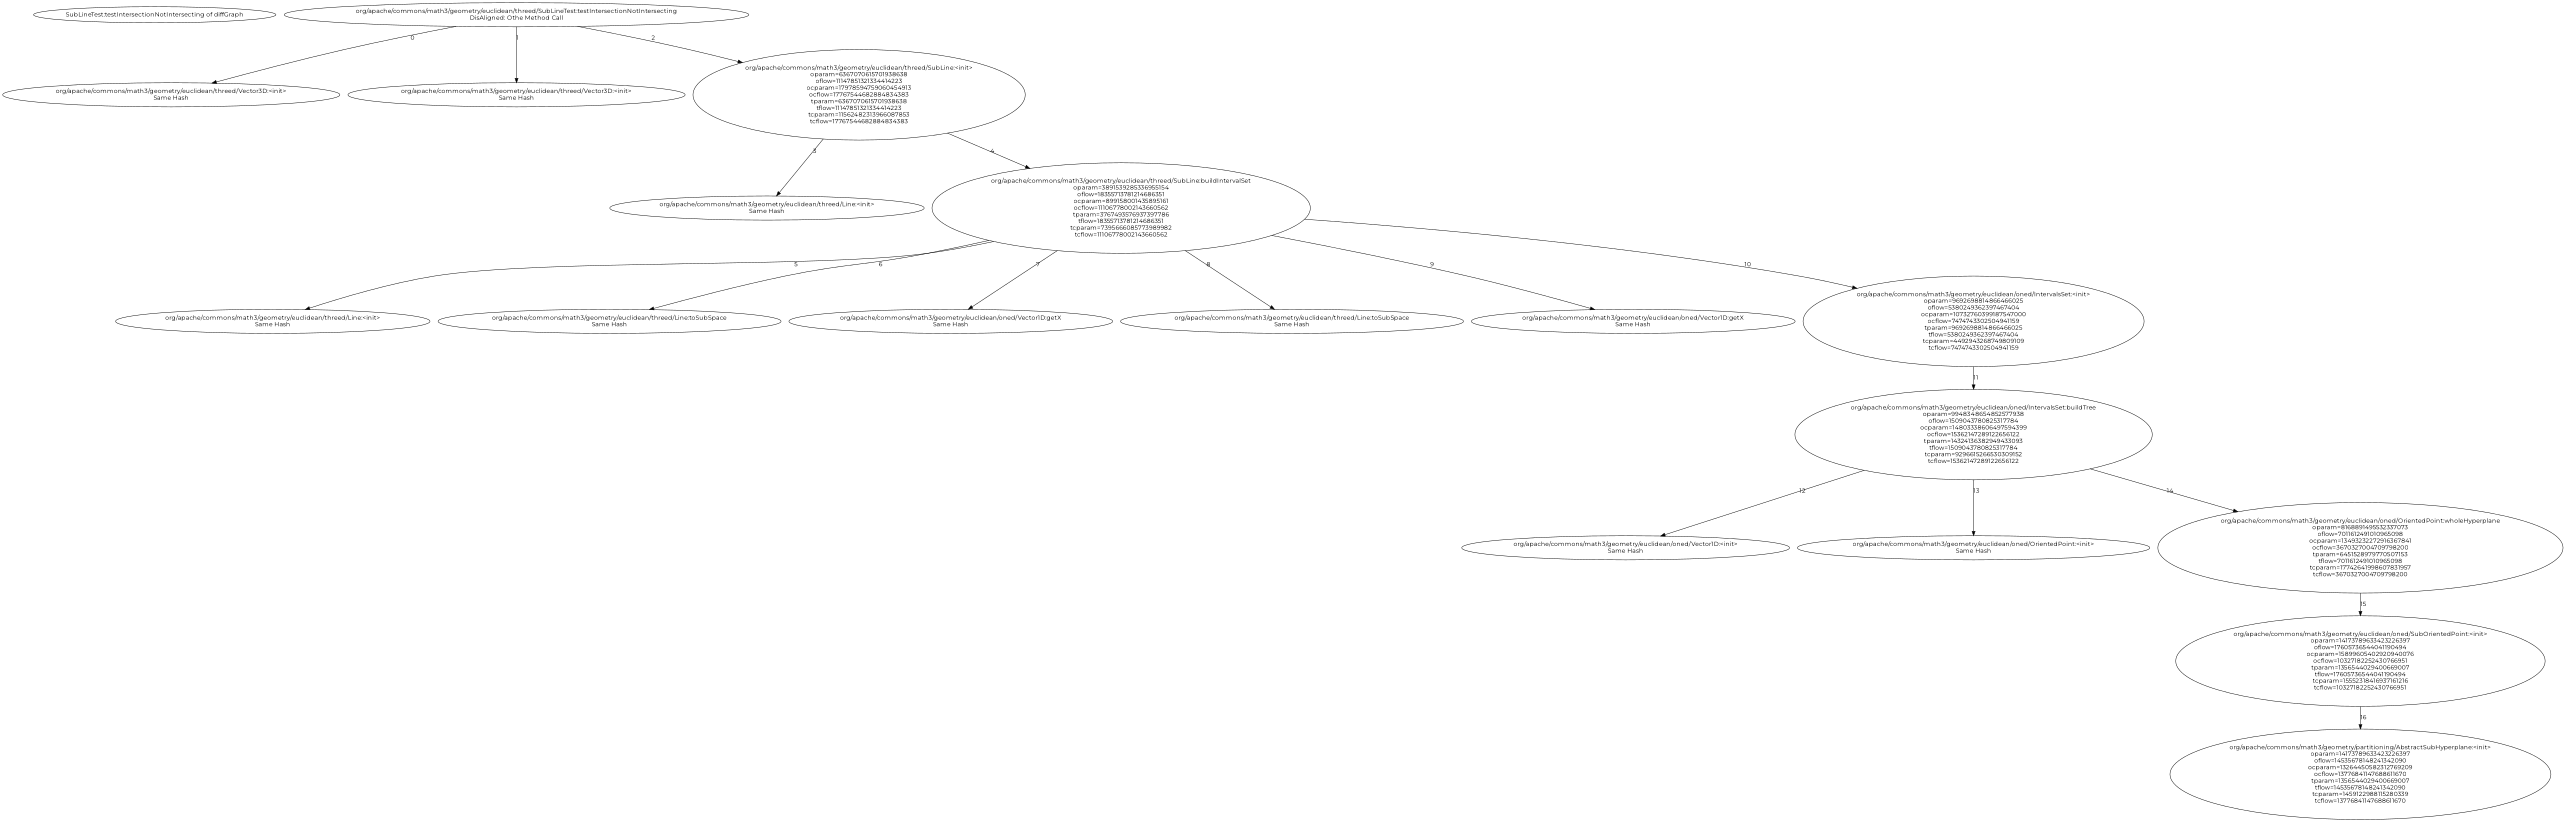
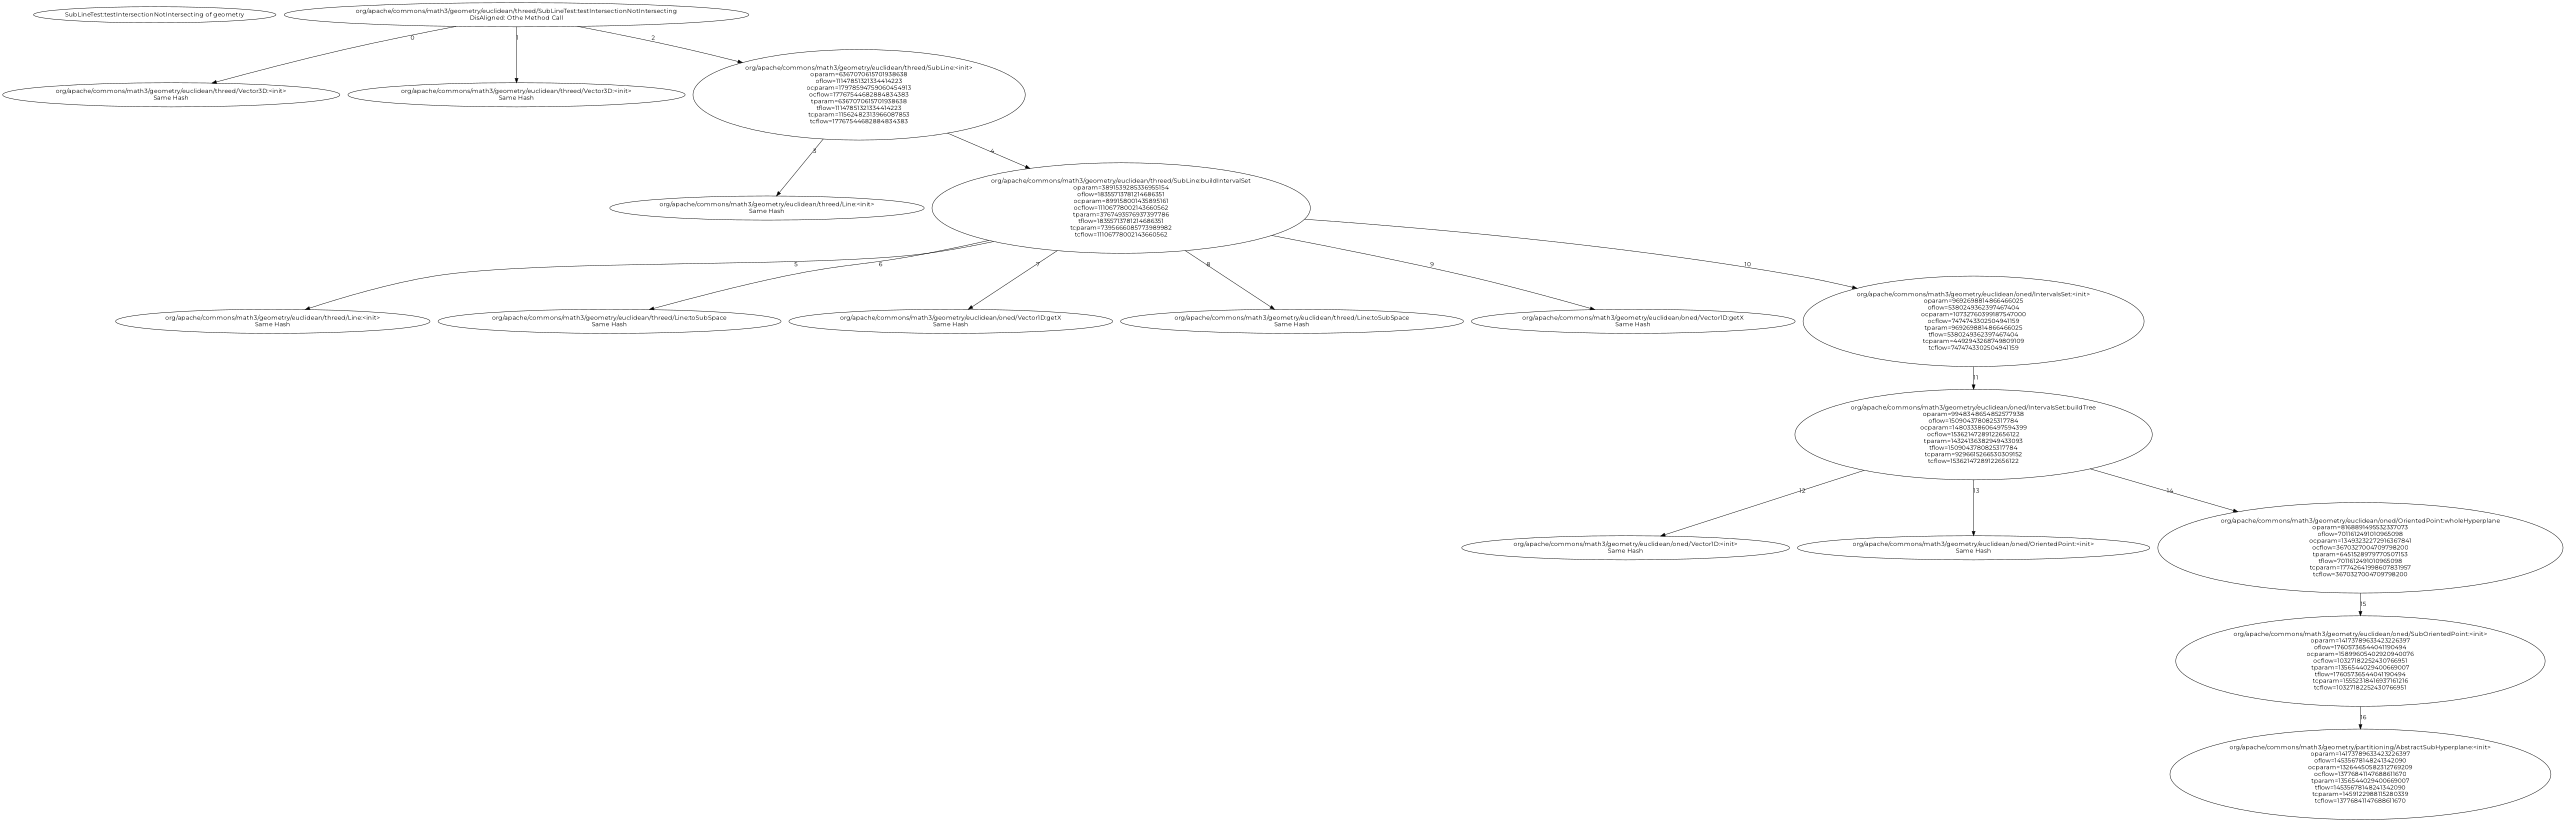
node "SubLineTest:testIntersectionNotIntersecting of diffGraph": label "SubLineTest:testIntersectionNotIntersecting of diffGraph" -> "SubLineTest:testIntersectionNotIntersecting of geometry"
